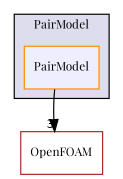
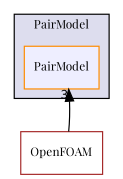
edge "PairModel" -> "OpenFOAM": reversed
